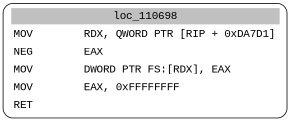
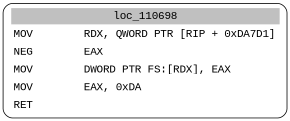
node "loc_110698": text "MOV        EAX, 0xFFFFFFFF" -> "MOV        EAX, 0xDA"
